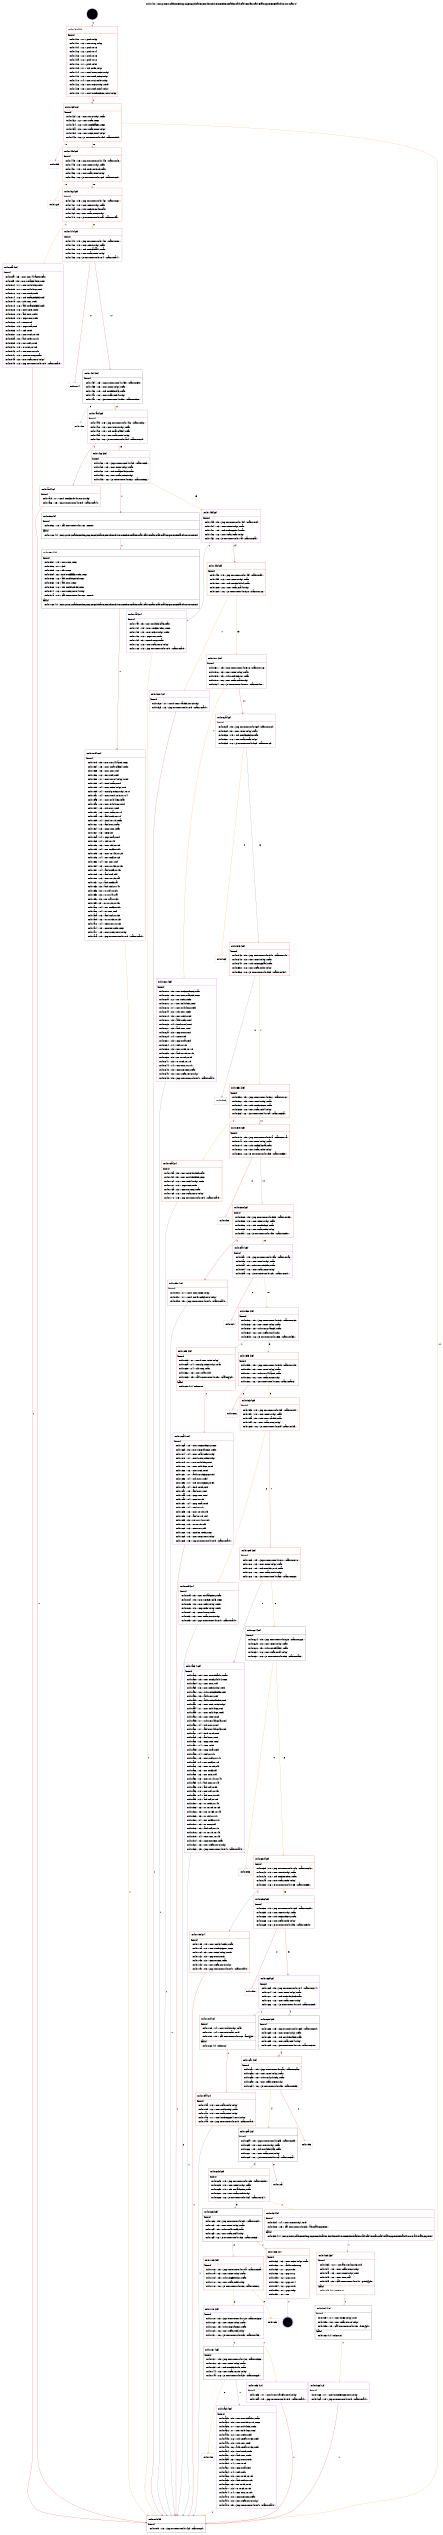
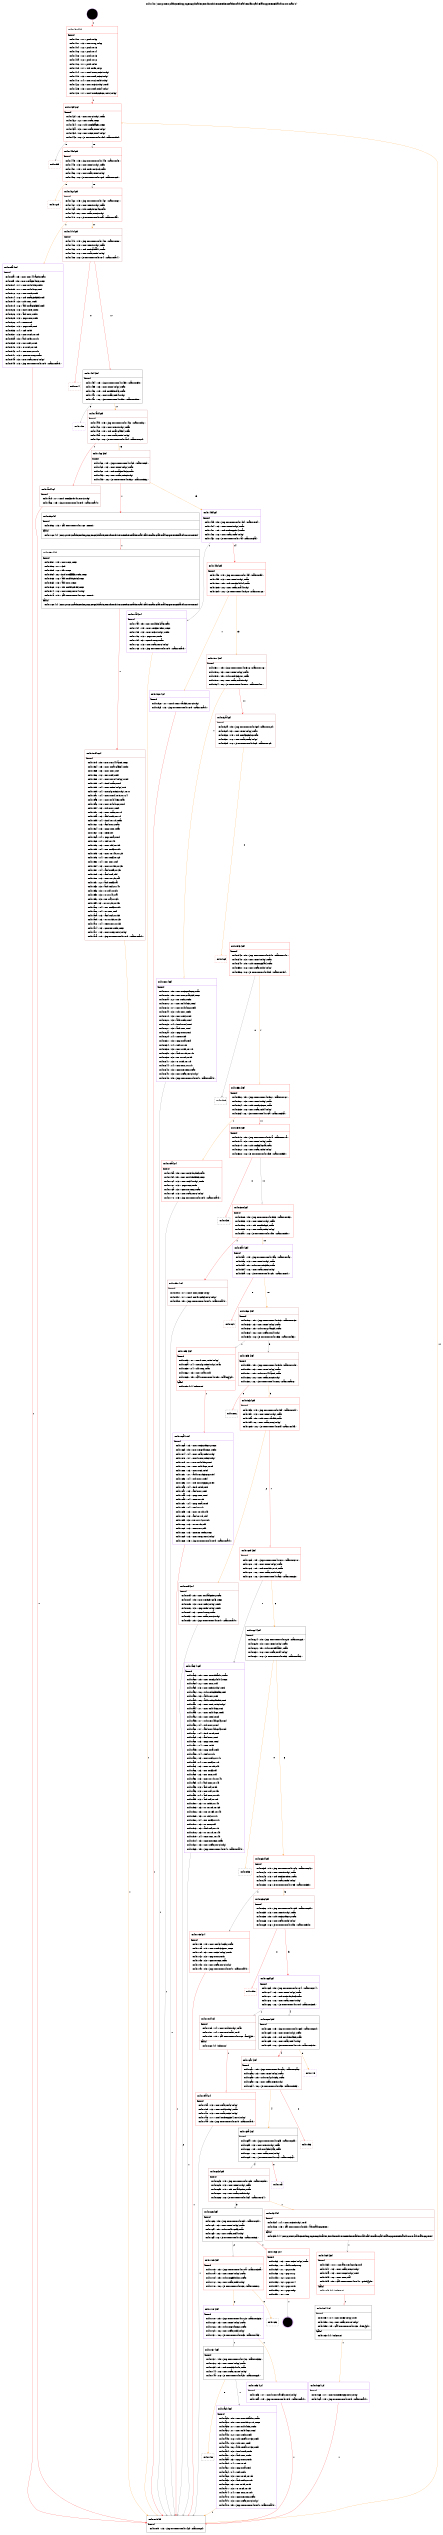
edge "0x40152a [25]" -> "0x401543 [25]": removed, label "12"
node "0x401775": added
